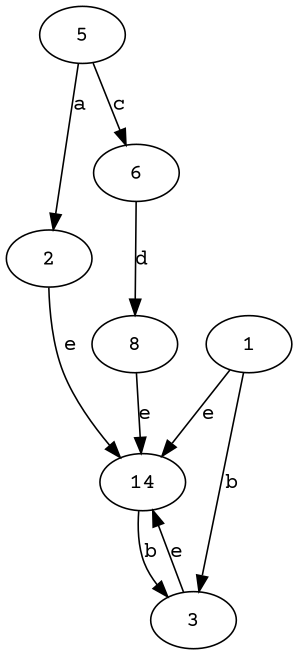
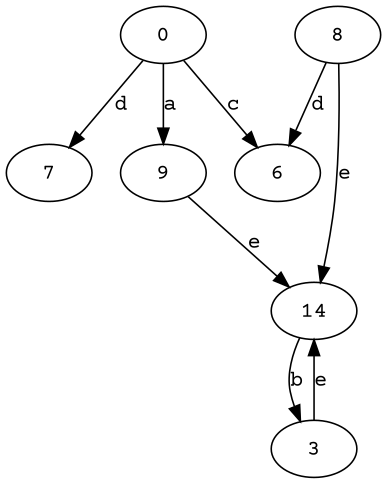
node "5": label "5" -> "0"
node "7": added
edge "6" -> "8": reversed
node "2": label "2" -> "9"
node "1": removed
